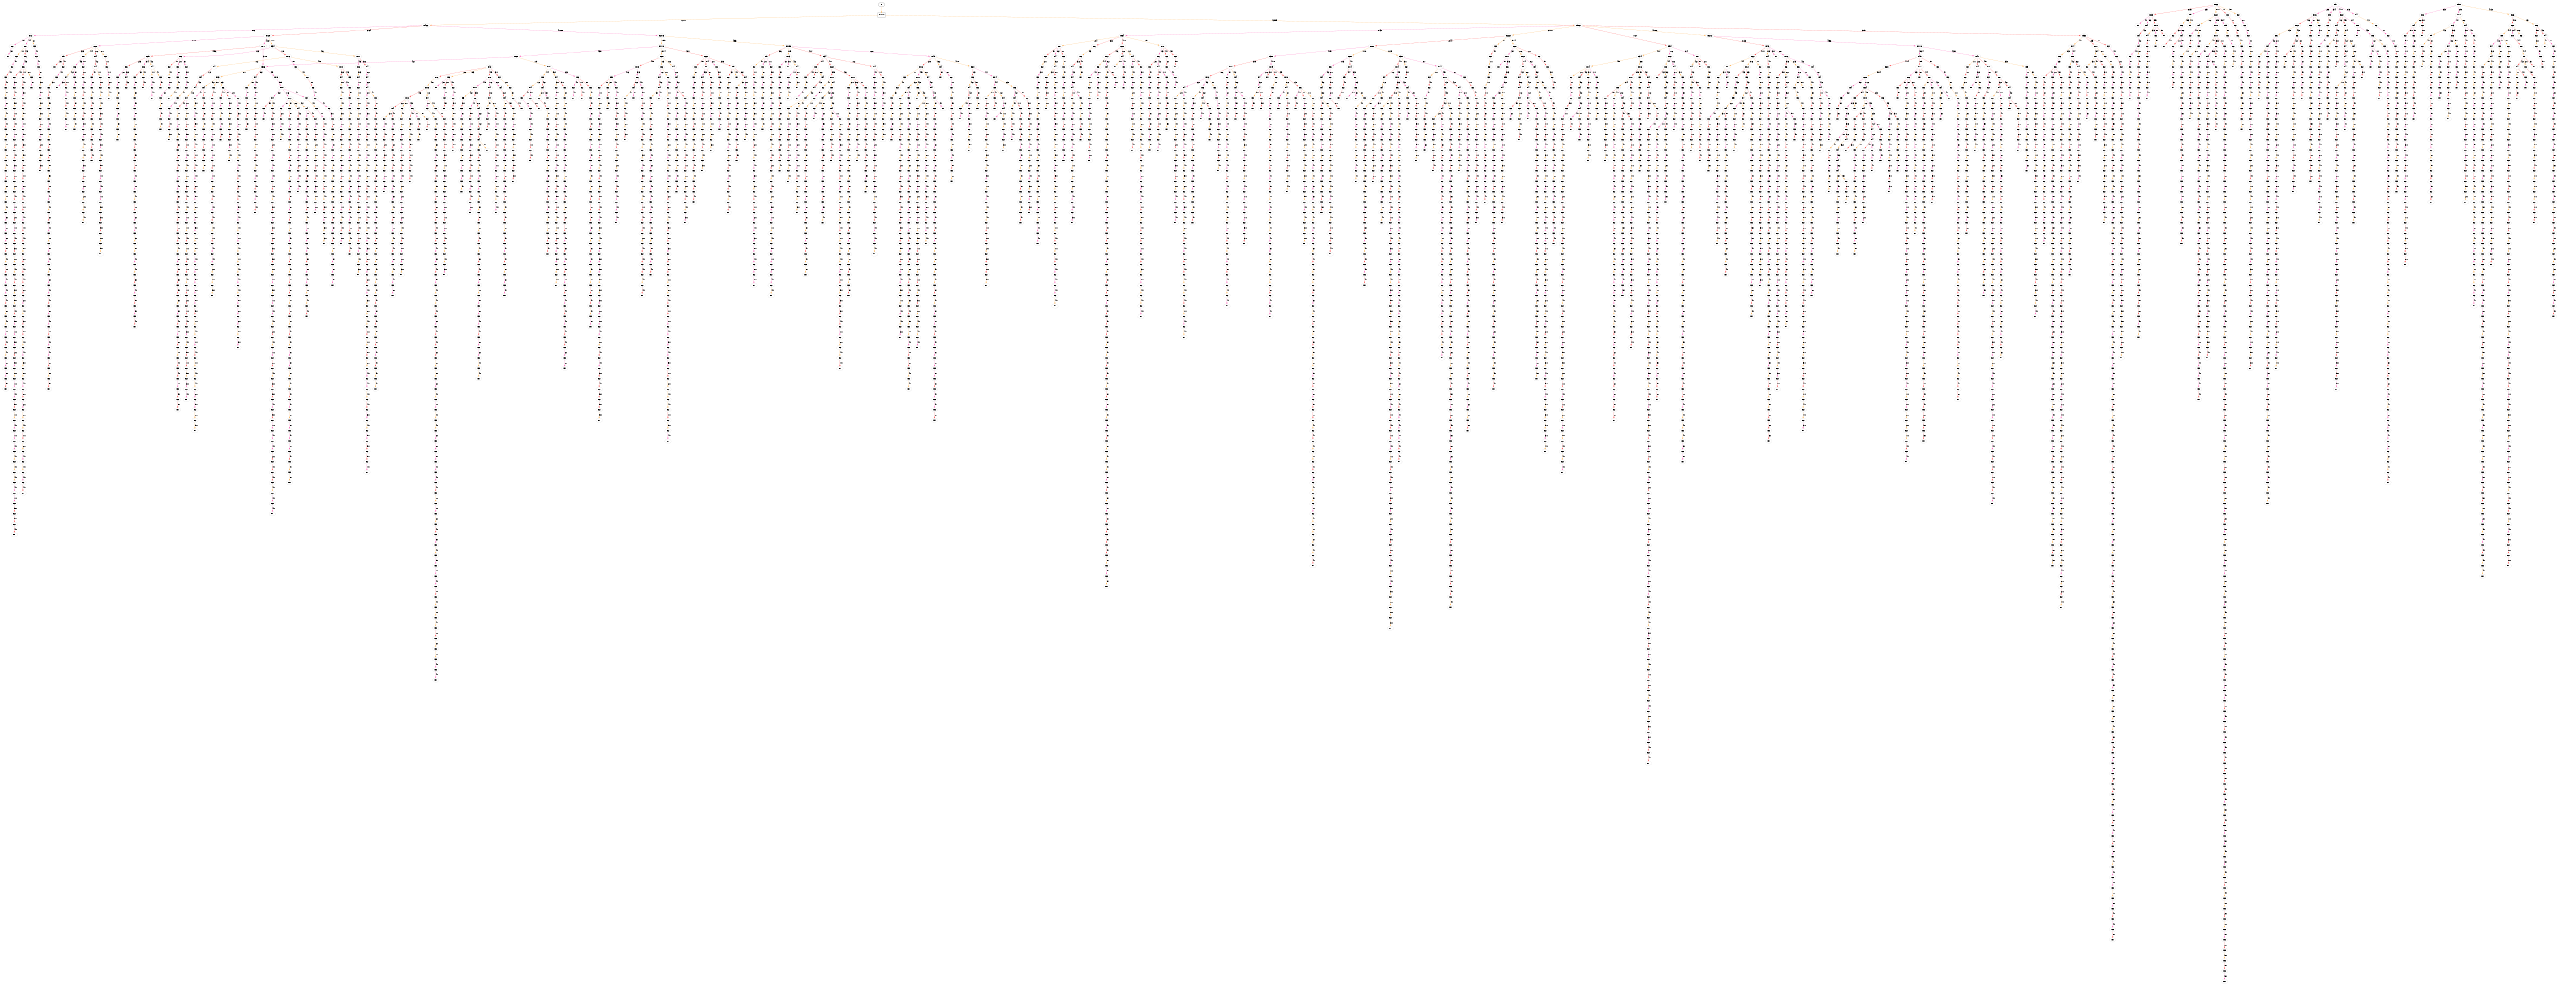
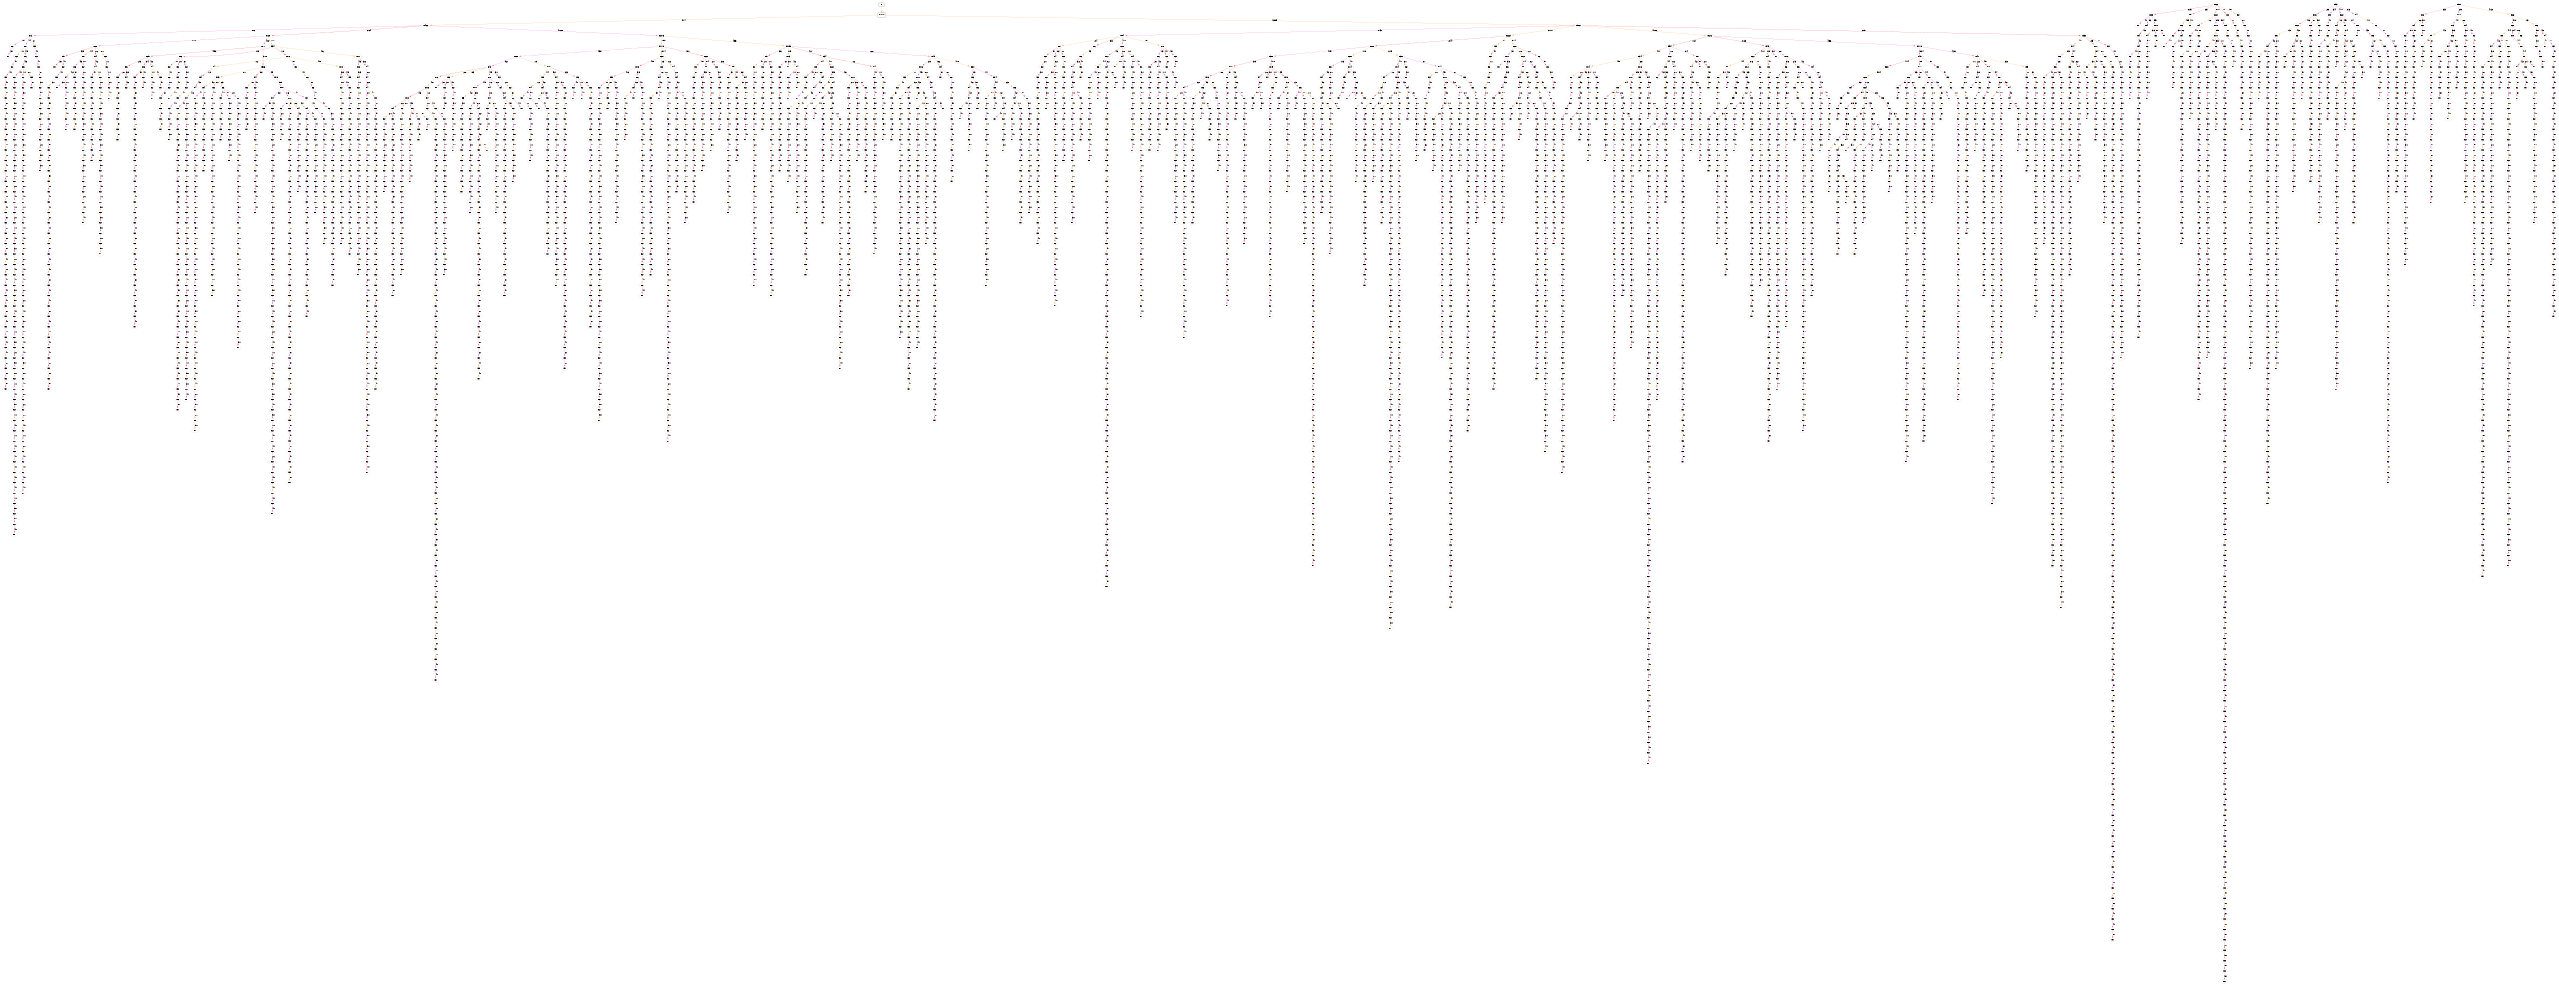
node "#51": label "#51" -> "#53"
edge "#1000" -> "#422": label "1:211" -> "4:14"
node "#64": label "#64" -> "#84"
edge "#567" -> "#54": now "#212" -> "#54"
edge "#60" -> "#36": now "#60" -> "#42"
